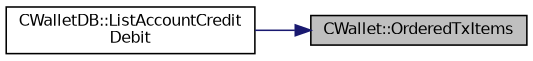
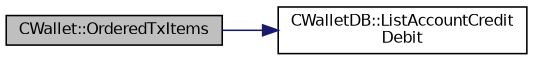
edge "CWalletDB::ListAccountCredit Debit" -> "CWallet::OrderedTxItems": reversed
